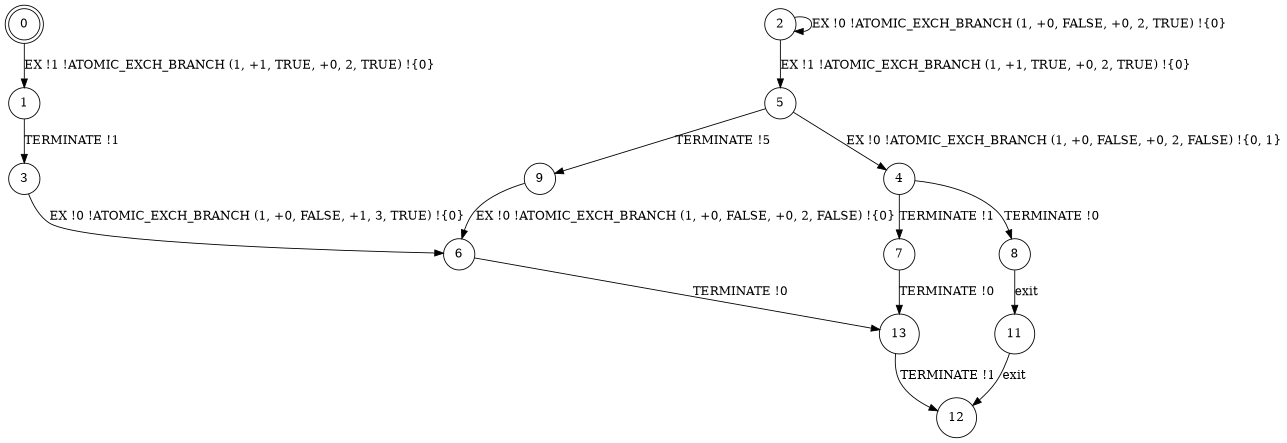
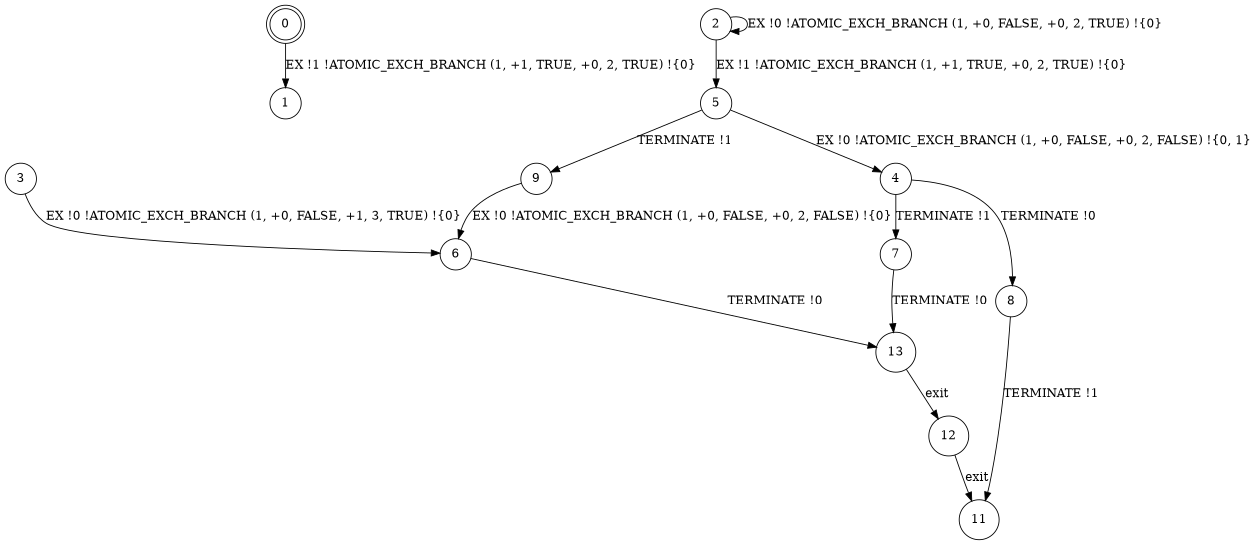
edge "1" -> "3": removed, label "TERMINATE !1"
edge "5" -> "9": label "TERMINATE !5" -> "TERMINATE !1"
edge "8" -> "11": label "exit" -> "TERMINATE !1"
edge "13" -> "12": label "TERMINATE !1" -> "exit"
edge "11" -> "12": reversed
